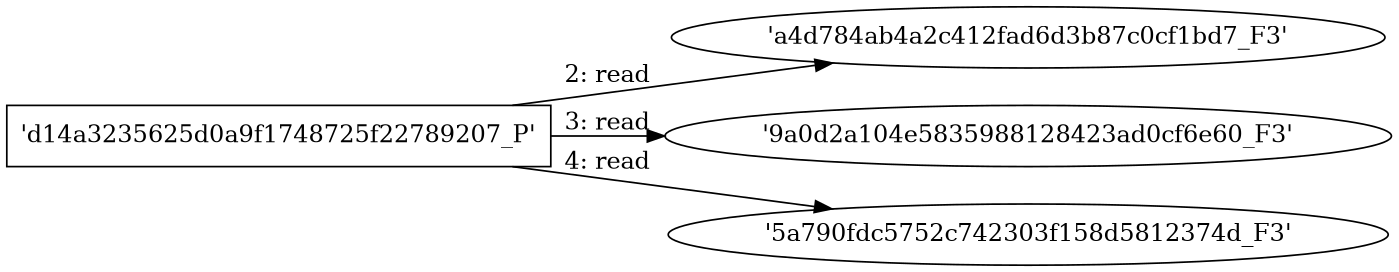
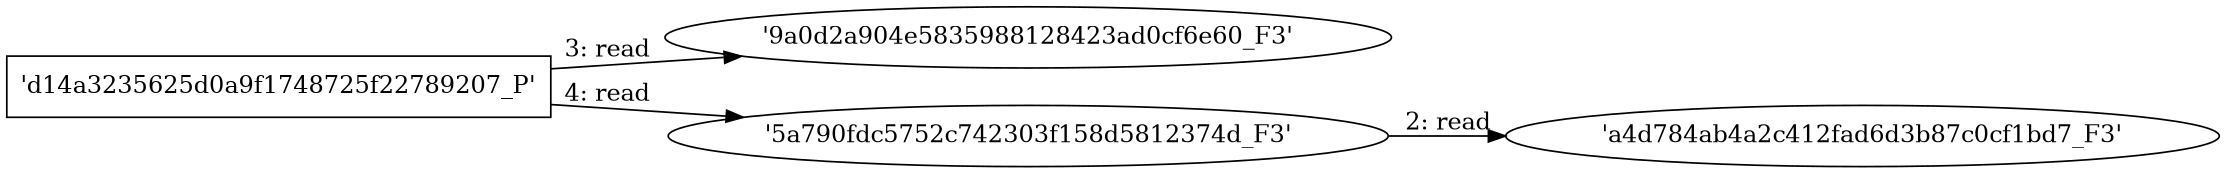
edge "'d14a3235625d0a9f1748725f22789207_P'" -> "'a4d784ab4a2c412fad6d3b87c0cf1bd7_F3'": now "'5a790fdc5752c742303f158d5812374d_F3'" -> "'a4d784ab4a2c412fad6d3b87c0cf1bd7_F3'"
node "'9a0d2a104e5835988128423ad0cf6e60_F3'": label "'9a0d2a104e5835988128423ad0cf6e60_F3'" -> "'9a0d2a904e5835988128423ad0cf6e60_F3'"
